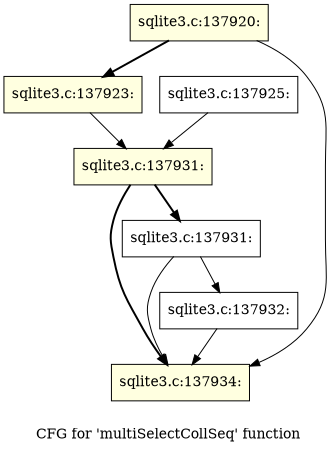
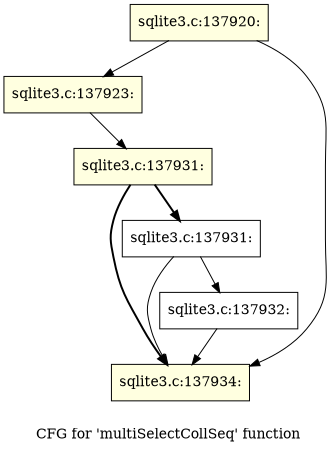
edge "sqlite3.c:137920:" -> "sqlite3.c:137923:": style bold -> solid
node "sqlite3.c:137925:": removed
